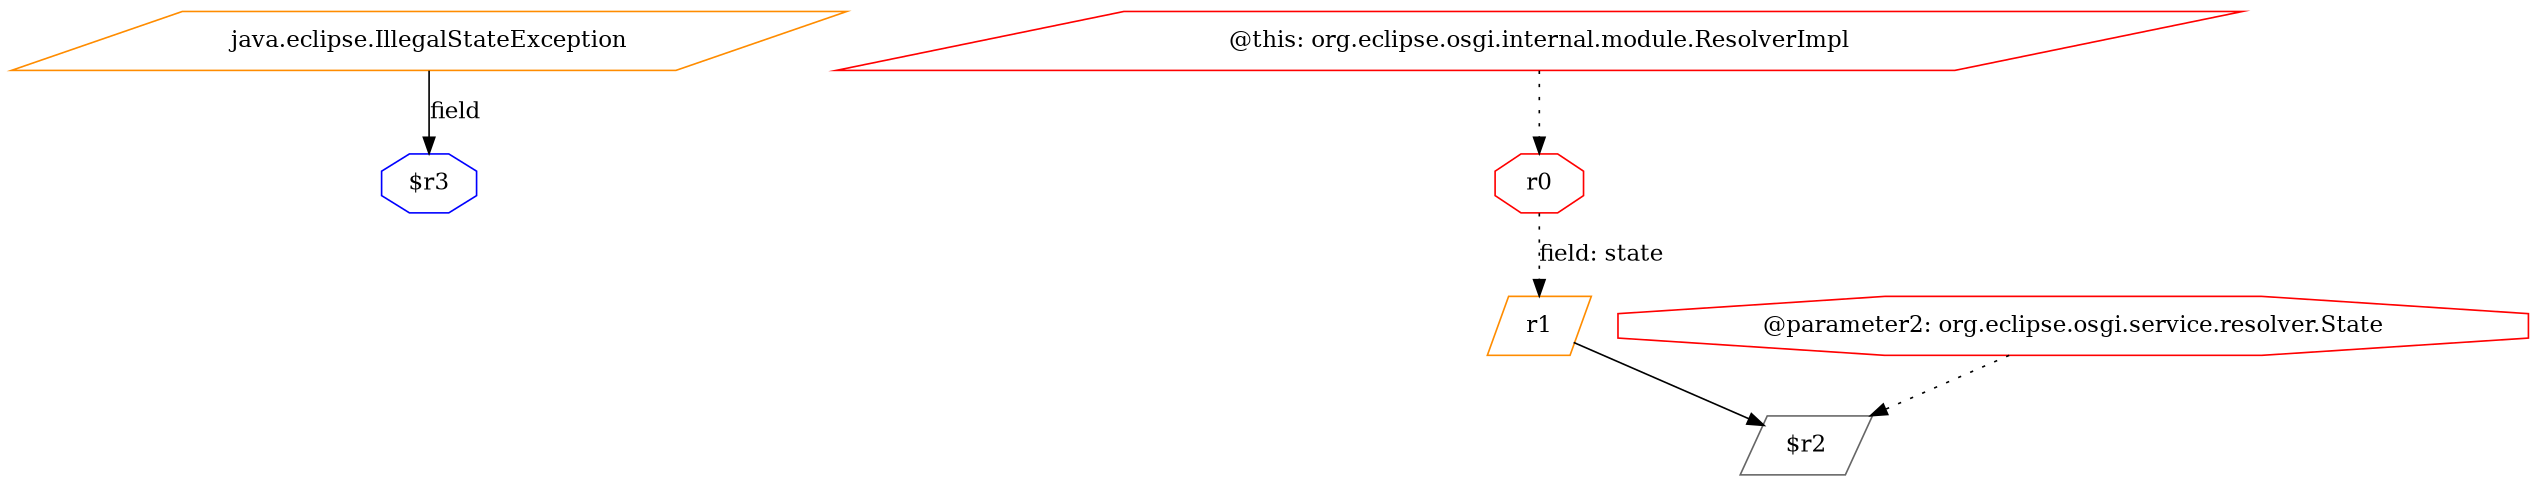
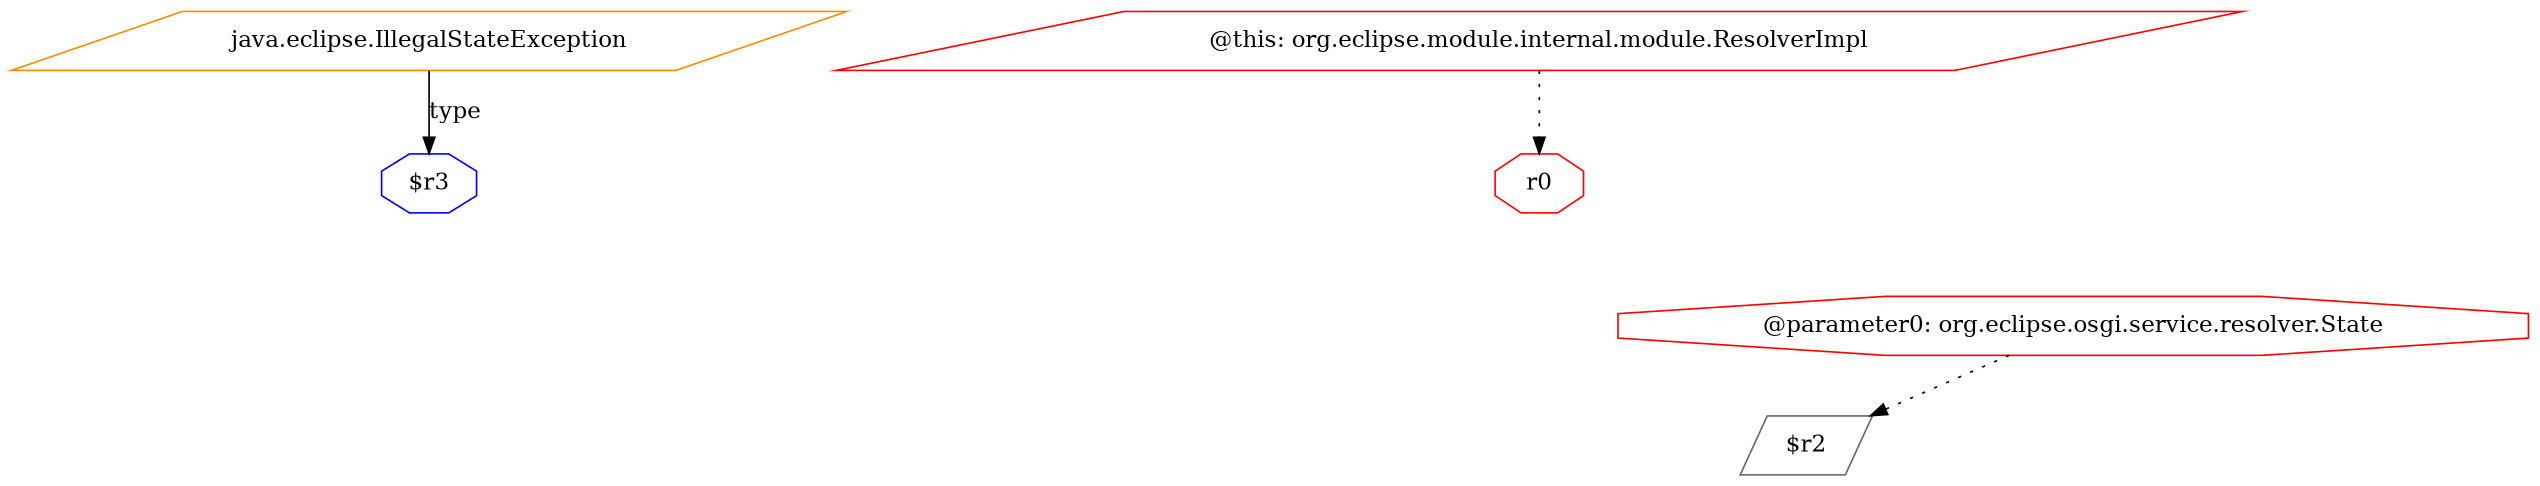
node "@this: org.eclipse.osgi.internal.module.ResolverImpl": label "@this: org.eclipse.osgi.internal.module.ResolverImpl" -> "@this: org.eclipse.module.internal.module.ResolverImpl"
edge "java.eclipse.IllegalStateException" -> "$r3": label "field" -> "type"
node "r1": removed
node "@parameter2: org.eclipse.osgi.service.resolver.State": label "@parameter2: org.eclipse.osgi.service.resolver.State" -> "@parameter0: org.eclipse.osgi.service.resolver.State"
